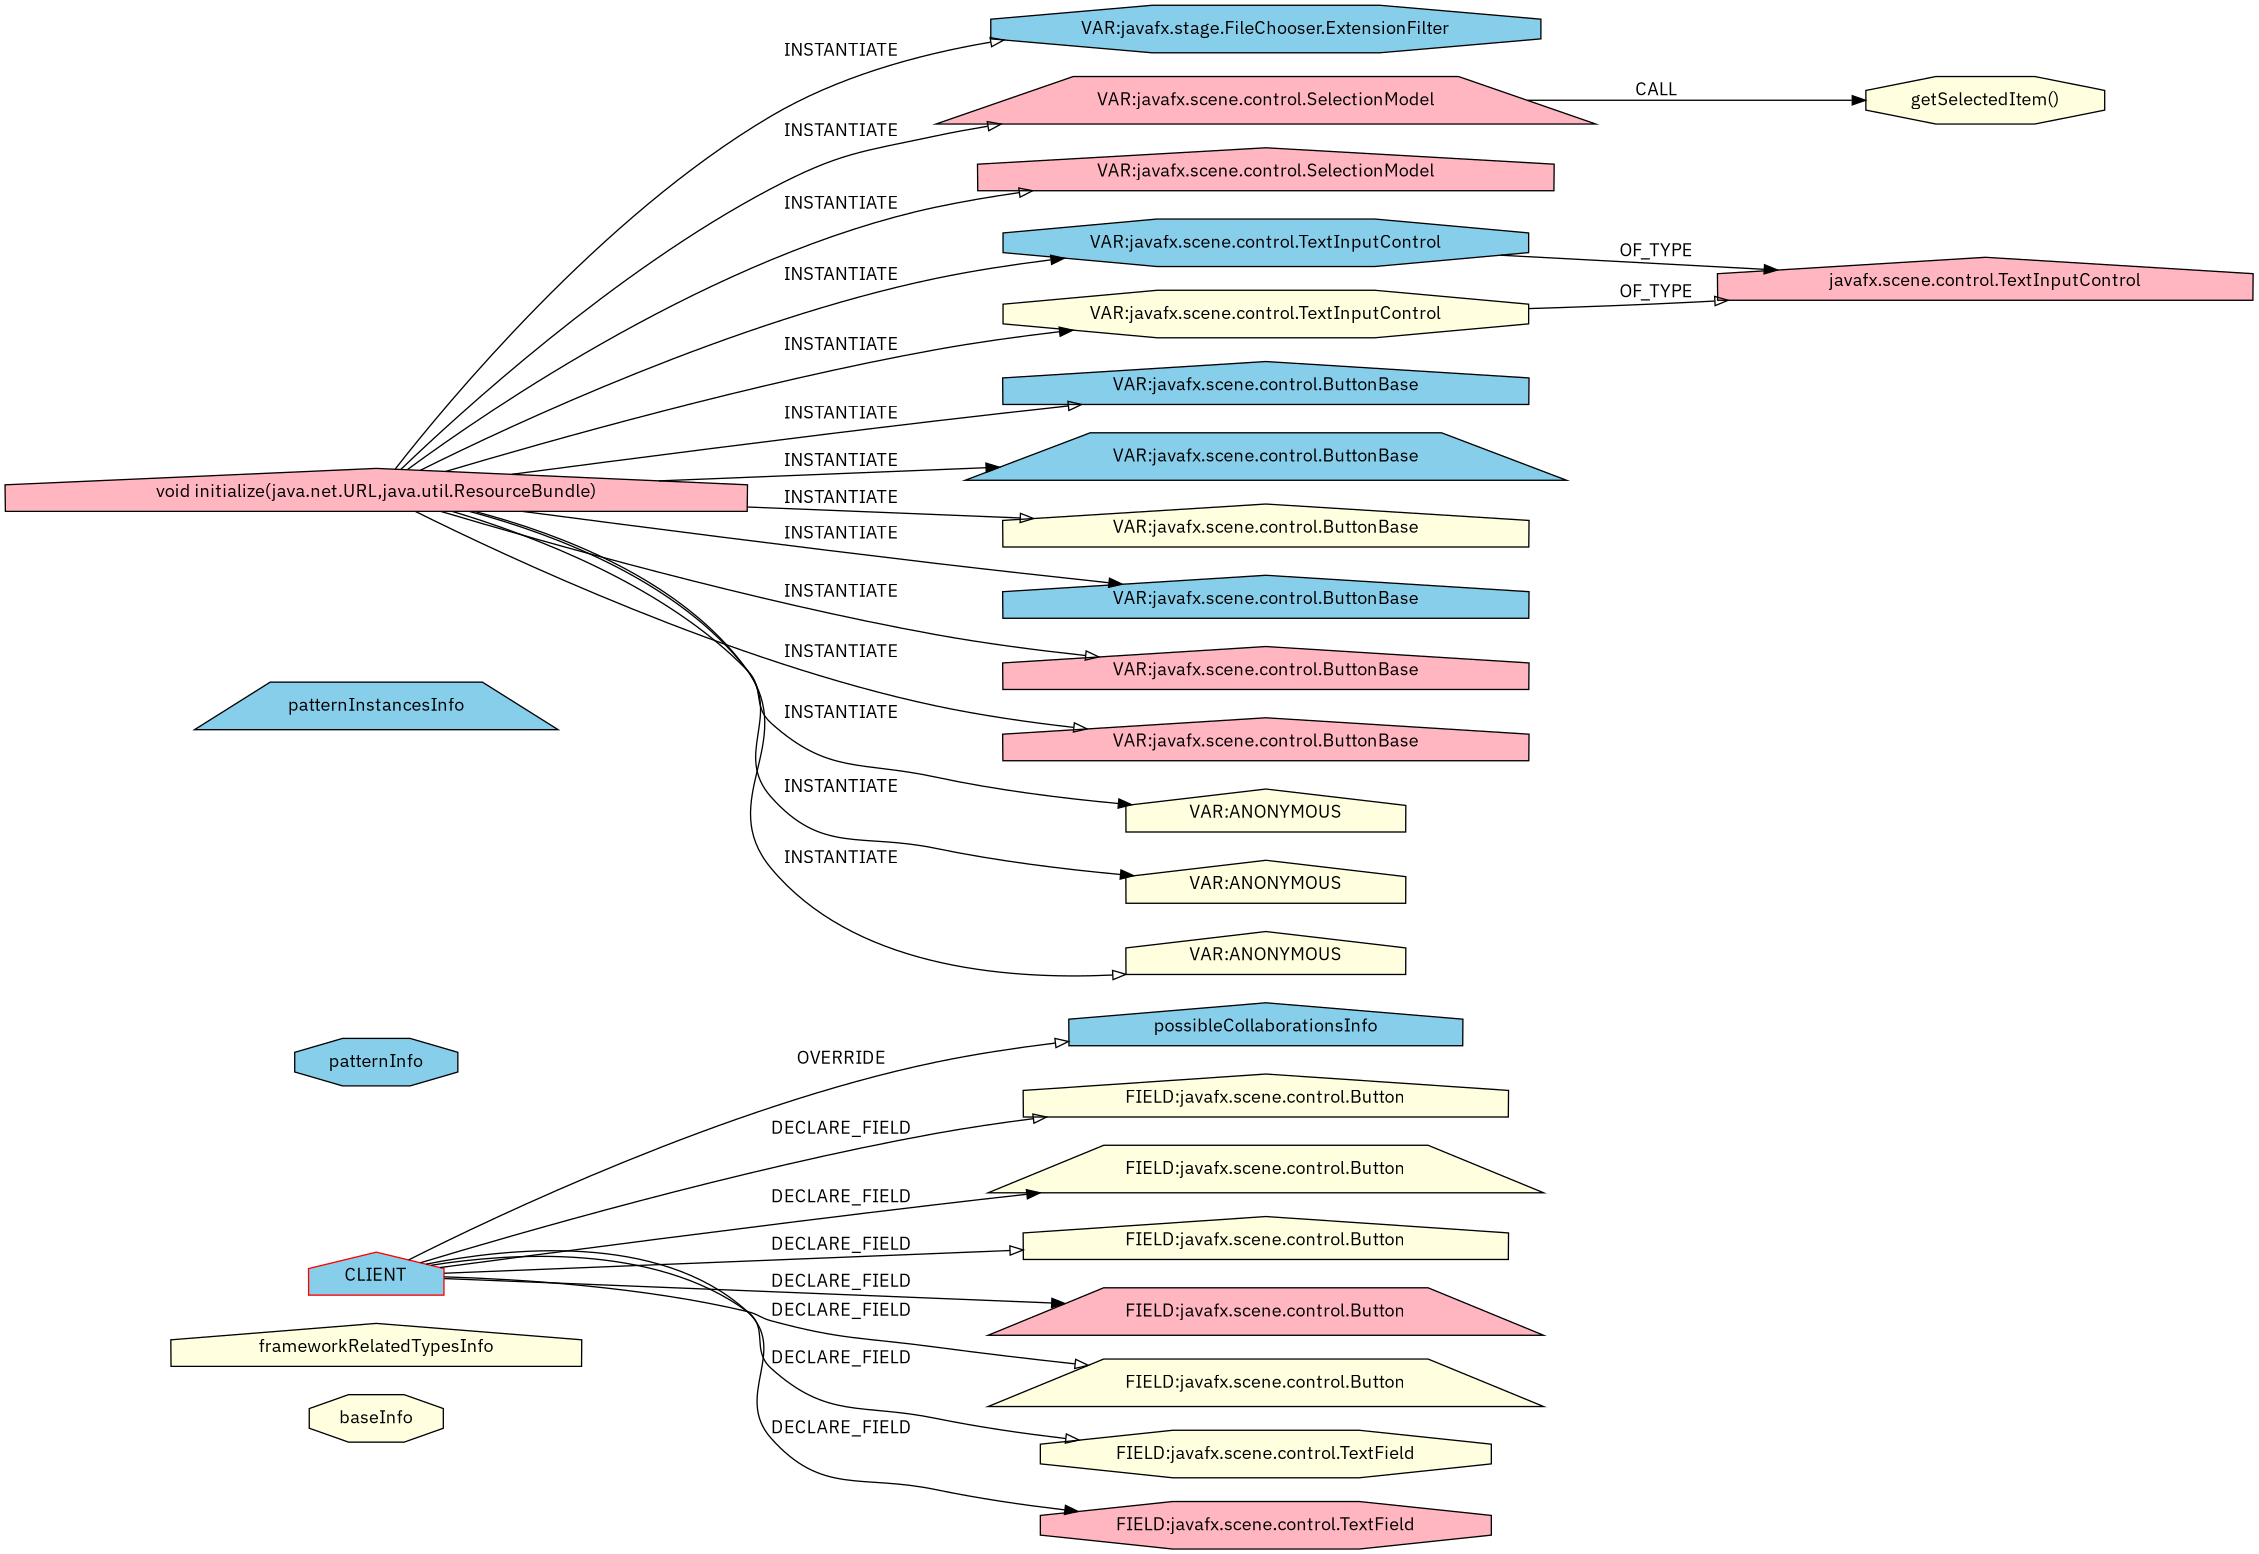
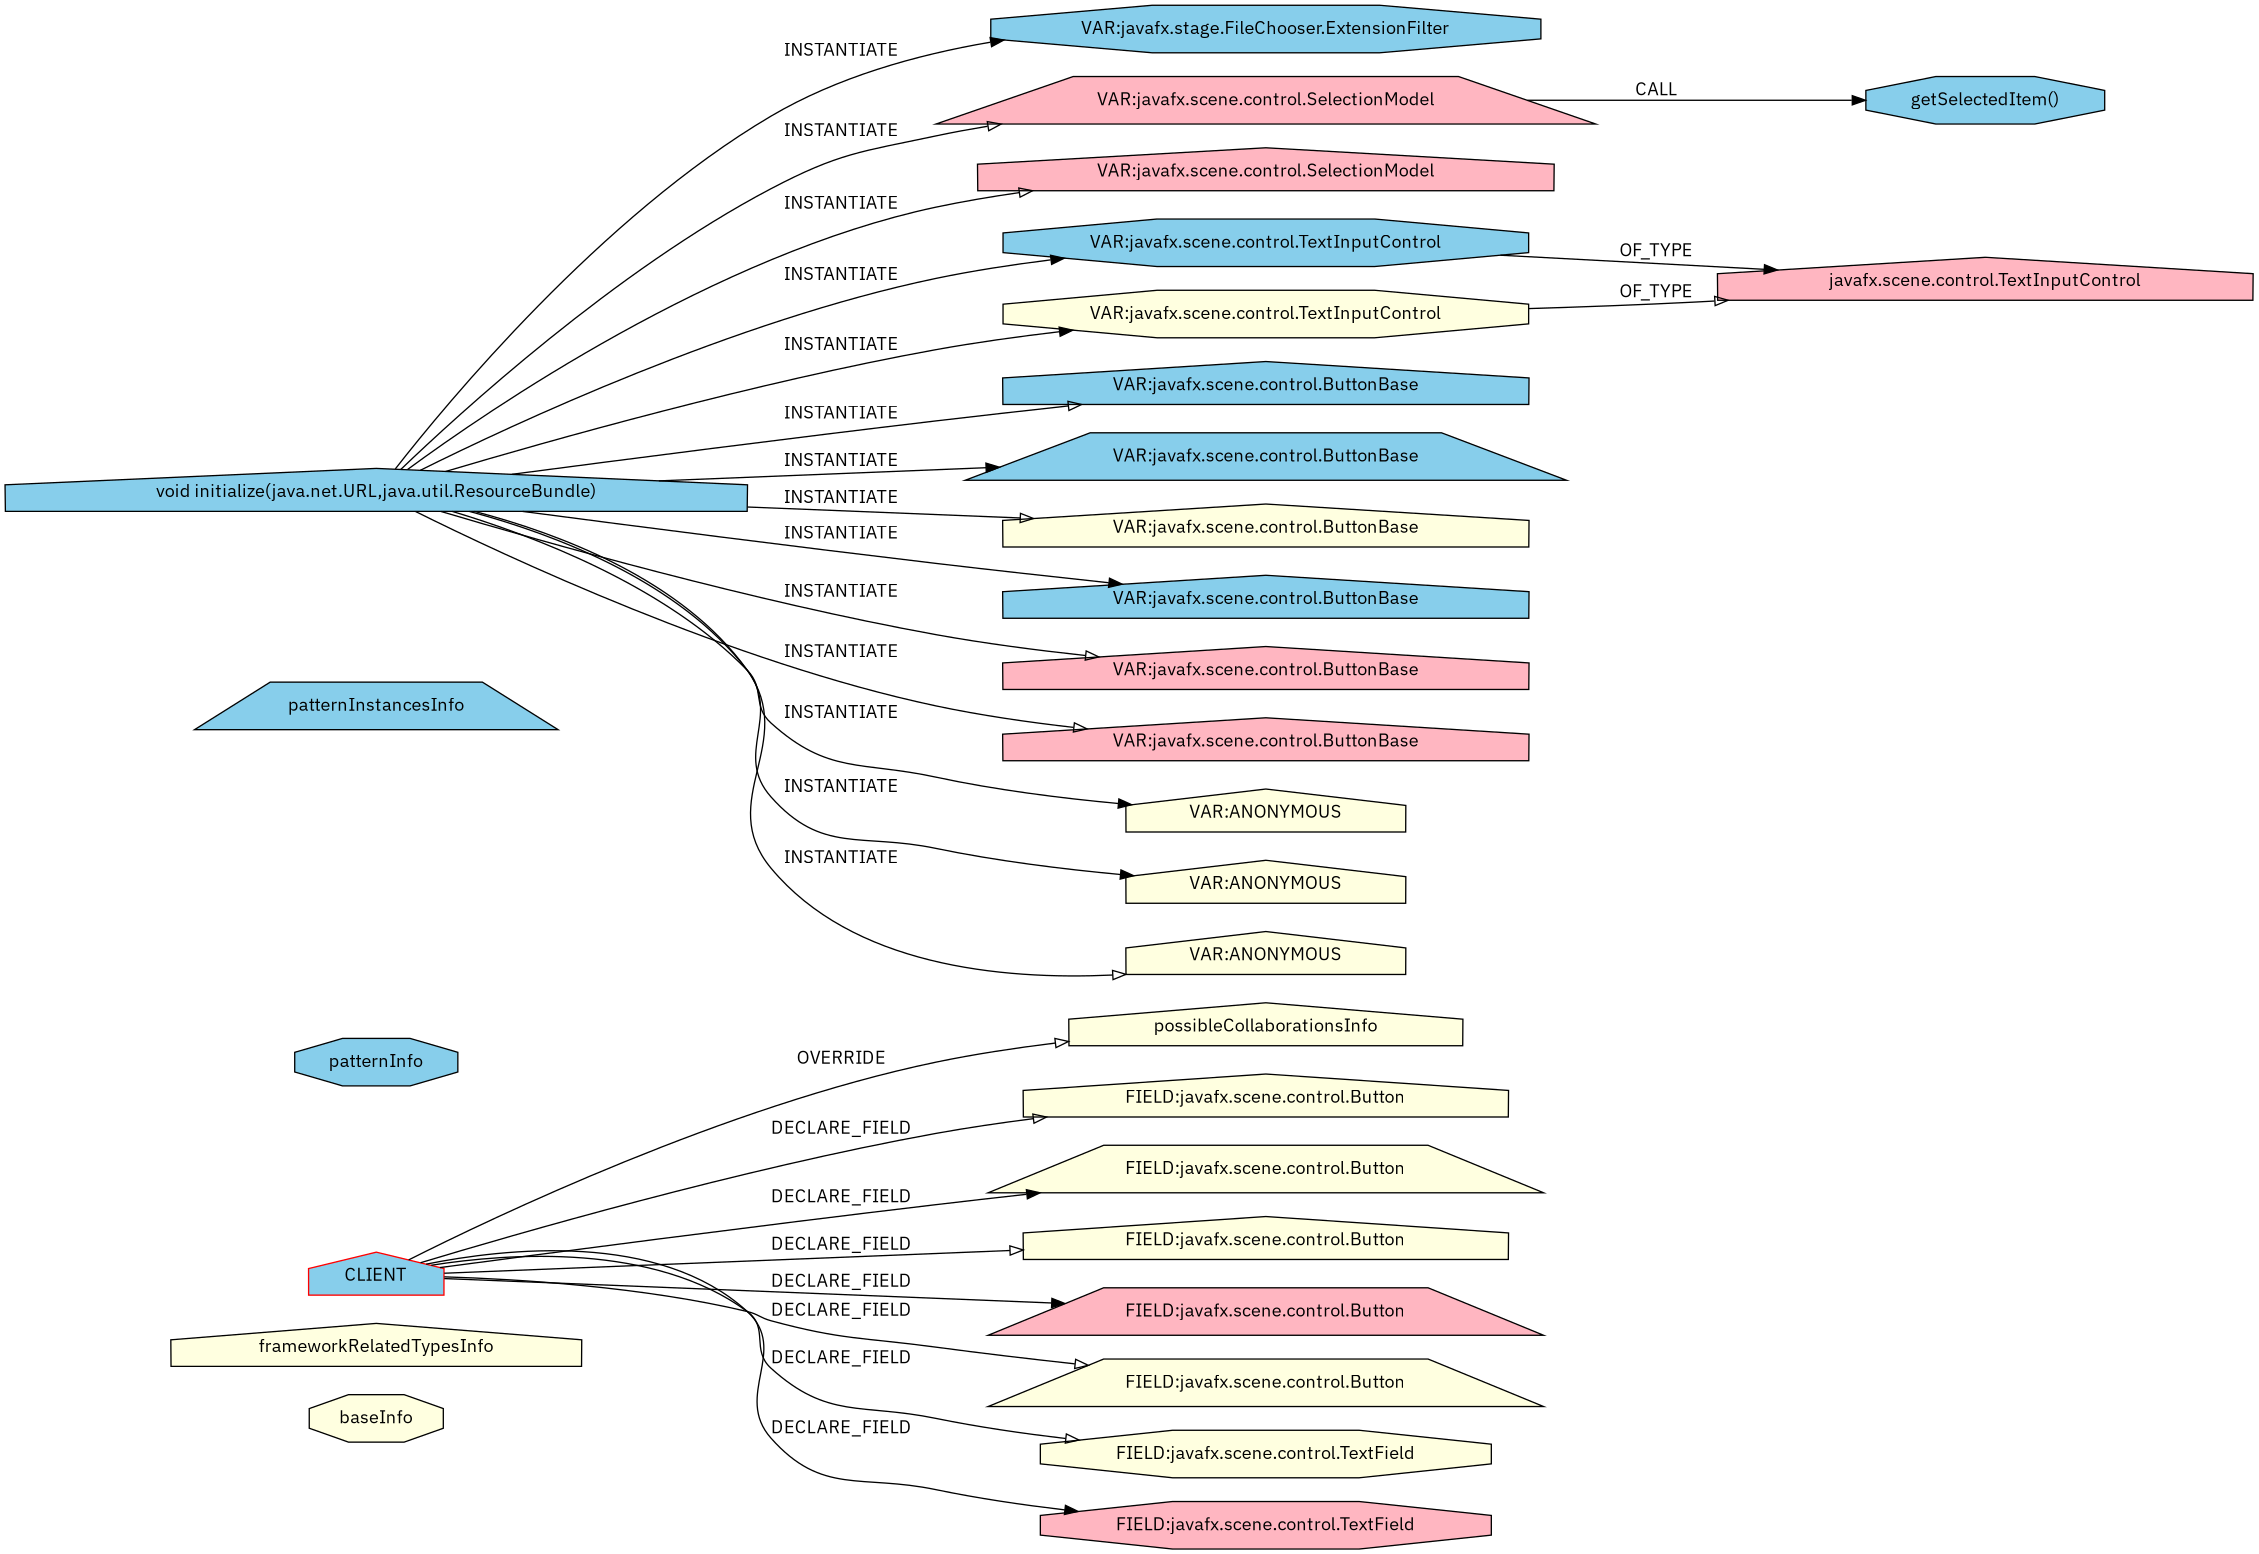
node "getSelectedItem()": fillcolor lightyellow -> skyblue
edge "void initialize(java.net.URL,java.util.ResourceBundle)" -> "VAR:javafx.stage.FileChooser.ExtensionFilter": arrowhead onormal -> normal
node "void initialize(java.net.URL,java.util.ResourceBundle)": fillcolor lightpink -> skyblue
node "possibleCollaborationsInfo": fillcolor skyblue -> lightyellow
